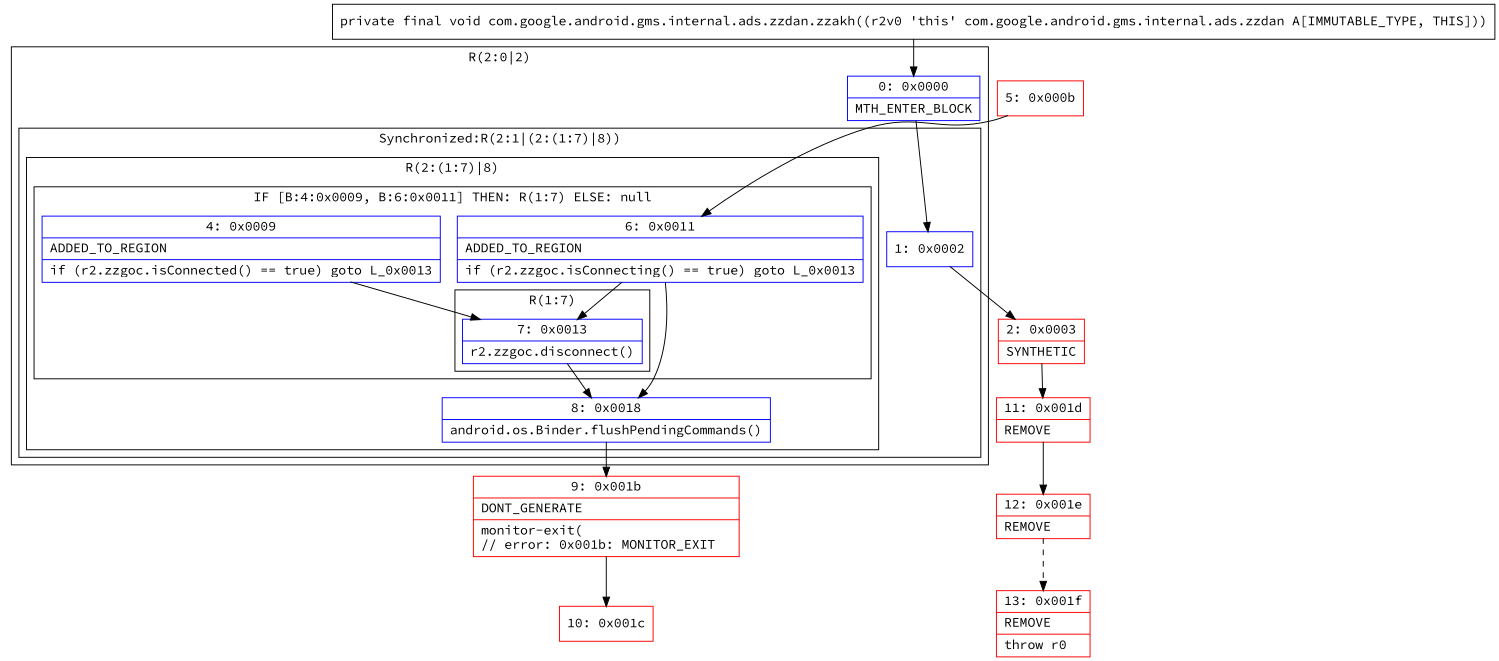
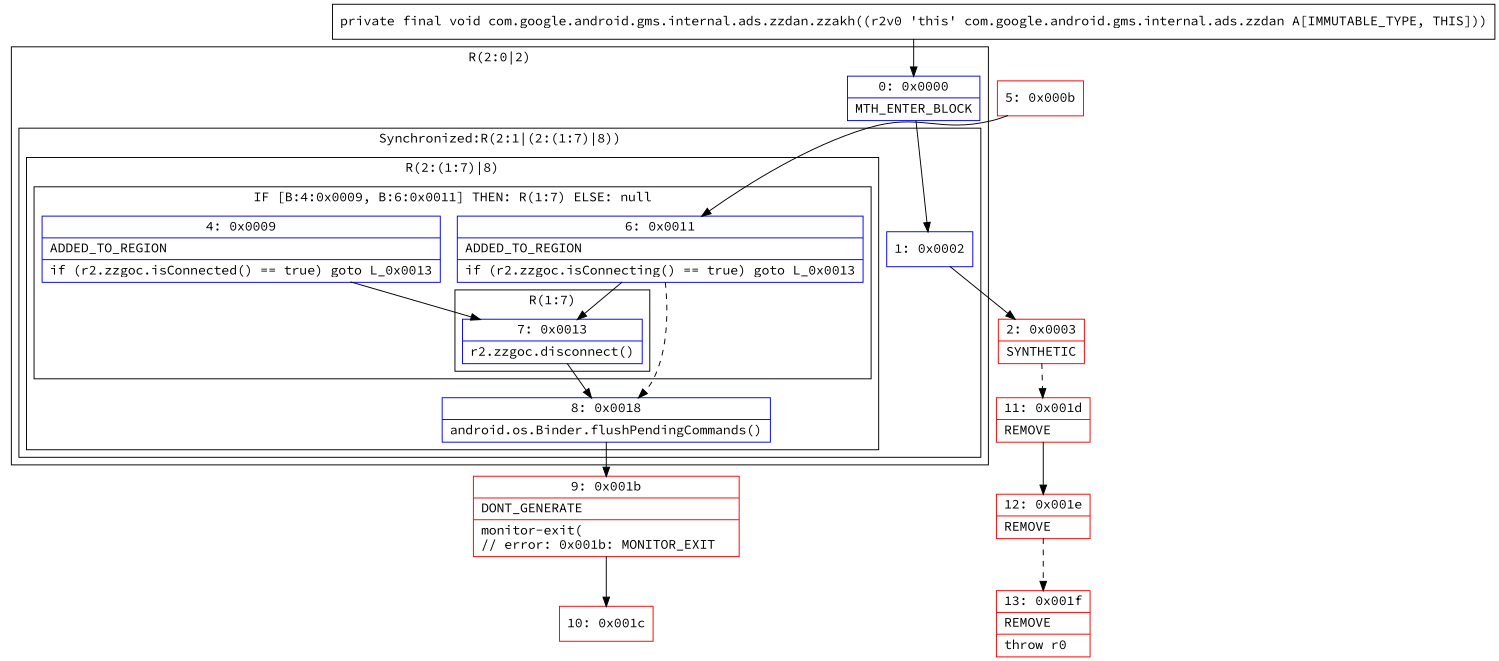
edge "6: 0x0011" -> "8: 0x0018": style solid -> dashed
edge "2: 0x0003" -> "11: 0x001d": style solid -> dashed
